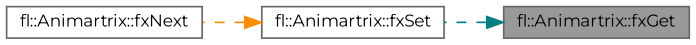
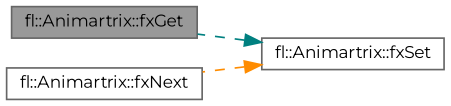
edge "fl::Animartrix::fxSet" -> "fl::Animartrix::fxGet": reversed
